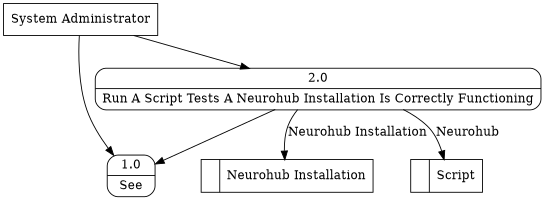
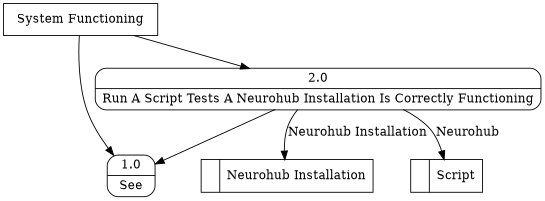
node "System Administrator": label "System Administrator" -> "System Functioning"
